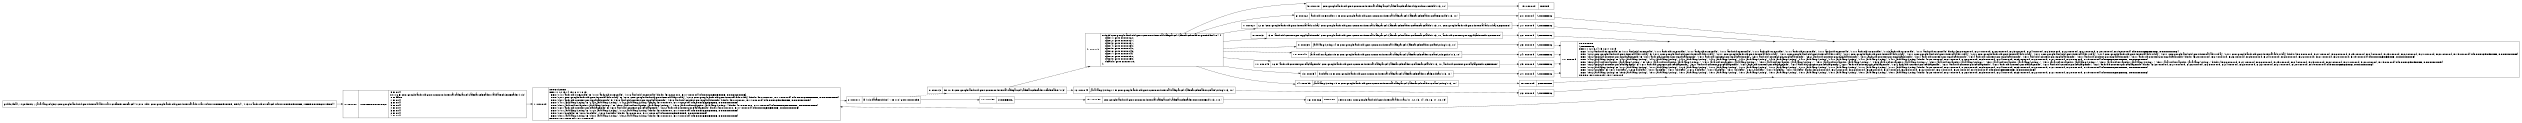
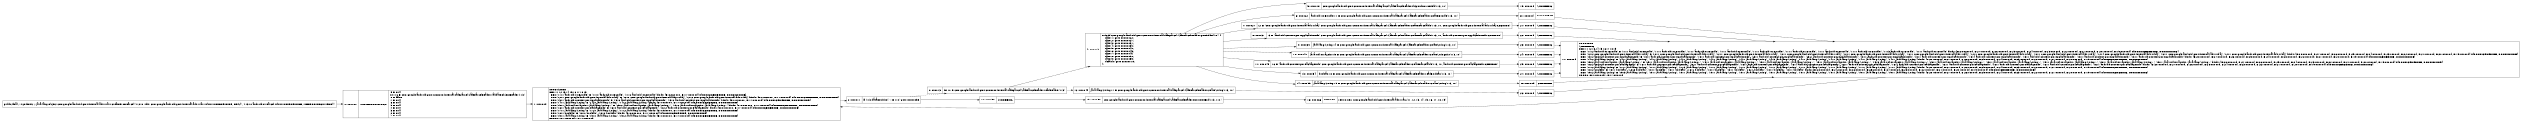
node "19: 0x000d": text "INLINE" -> "SYNTHETIC"
node "20: 0x000d": text "SYNTHETIC" -> "IMMUTABLE"
